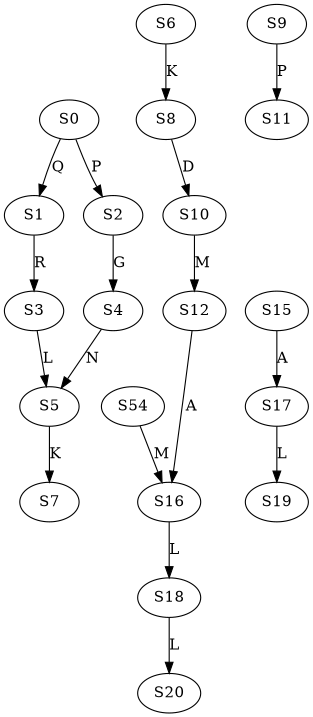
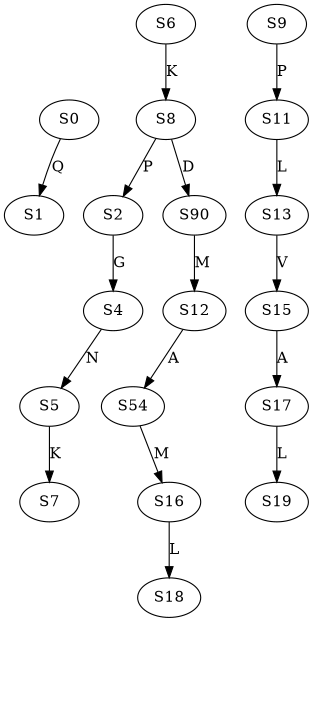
edge "S0" -> "S2": now "S8" -> "S2"
node "S10": label "S10" -> "S90"
node "S13": added
node "S3": removed
edge "S12" -> "S16": now "S12" -> "S54"
node "S20": removed
